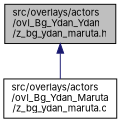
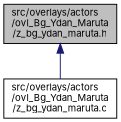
node "src/overlays/actors /ovl_Bg_Ydan_Ydan /z_bg_ydan_maruta.h": label "src/overlays/actors /ovl_Bg_Ydan_Ydan /z_bg_ydan_maruta.h" -> "src/overlays/actors /ovl_Bg_Ydan_Maruta /z_bg_ydan_maruta.h"
